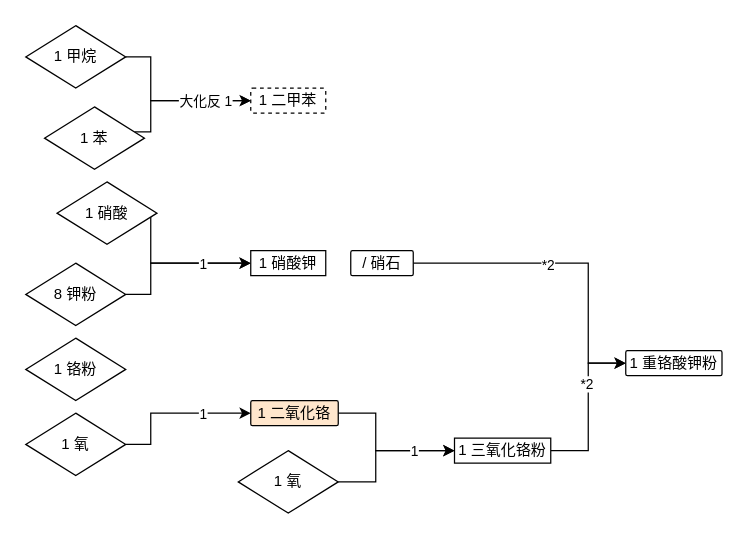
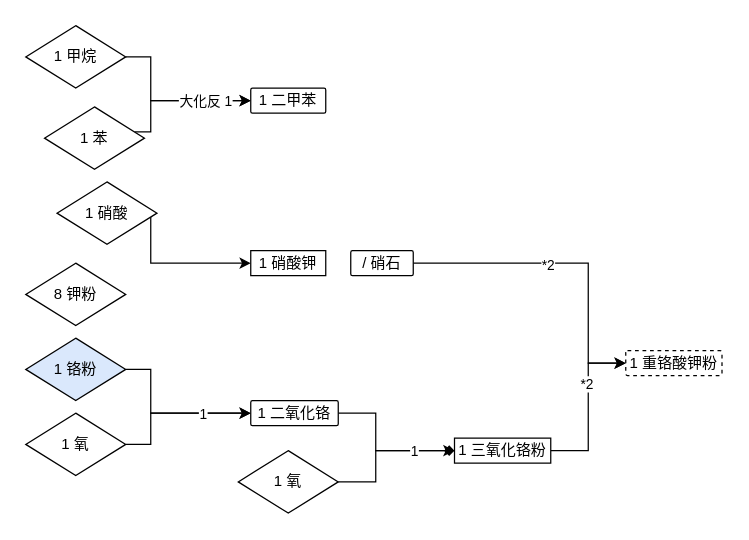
edge "1 甲烷" -> "1 二甲苯": arrowhead open -> classic
node "1 二甲苯": style dashed -> solid
edge "8 钾粉" -> "1 硝酸钾": removed, label "1"
node "1 重铬酸钾粉": style solid -> dashed
node "1 铬粉": fillcolor #ffffff -> #dae8fc
edge "1 铬粉" -> "1 二氧化铬": added
node "1 二氧化铬": fillcolor #ffe6cc -> #ffffff
edge "1 二氧化铬" -> "1 三氧化铬粉": arrowhead classic -> diamond
